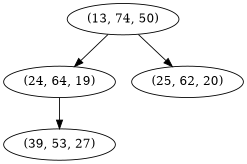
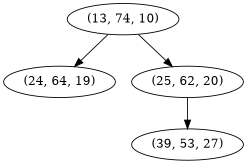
node "(13, 74, 50)": label "(13, 74, 50)" -> "(13, 74, 10)"
edge "(24, 64, 19)" -> "(39, 53, 27)": now "(25, 62, 20)" -> "(39, 53, 27)"
